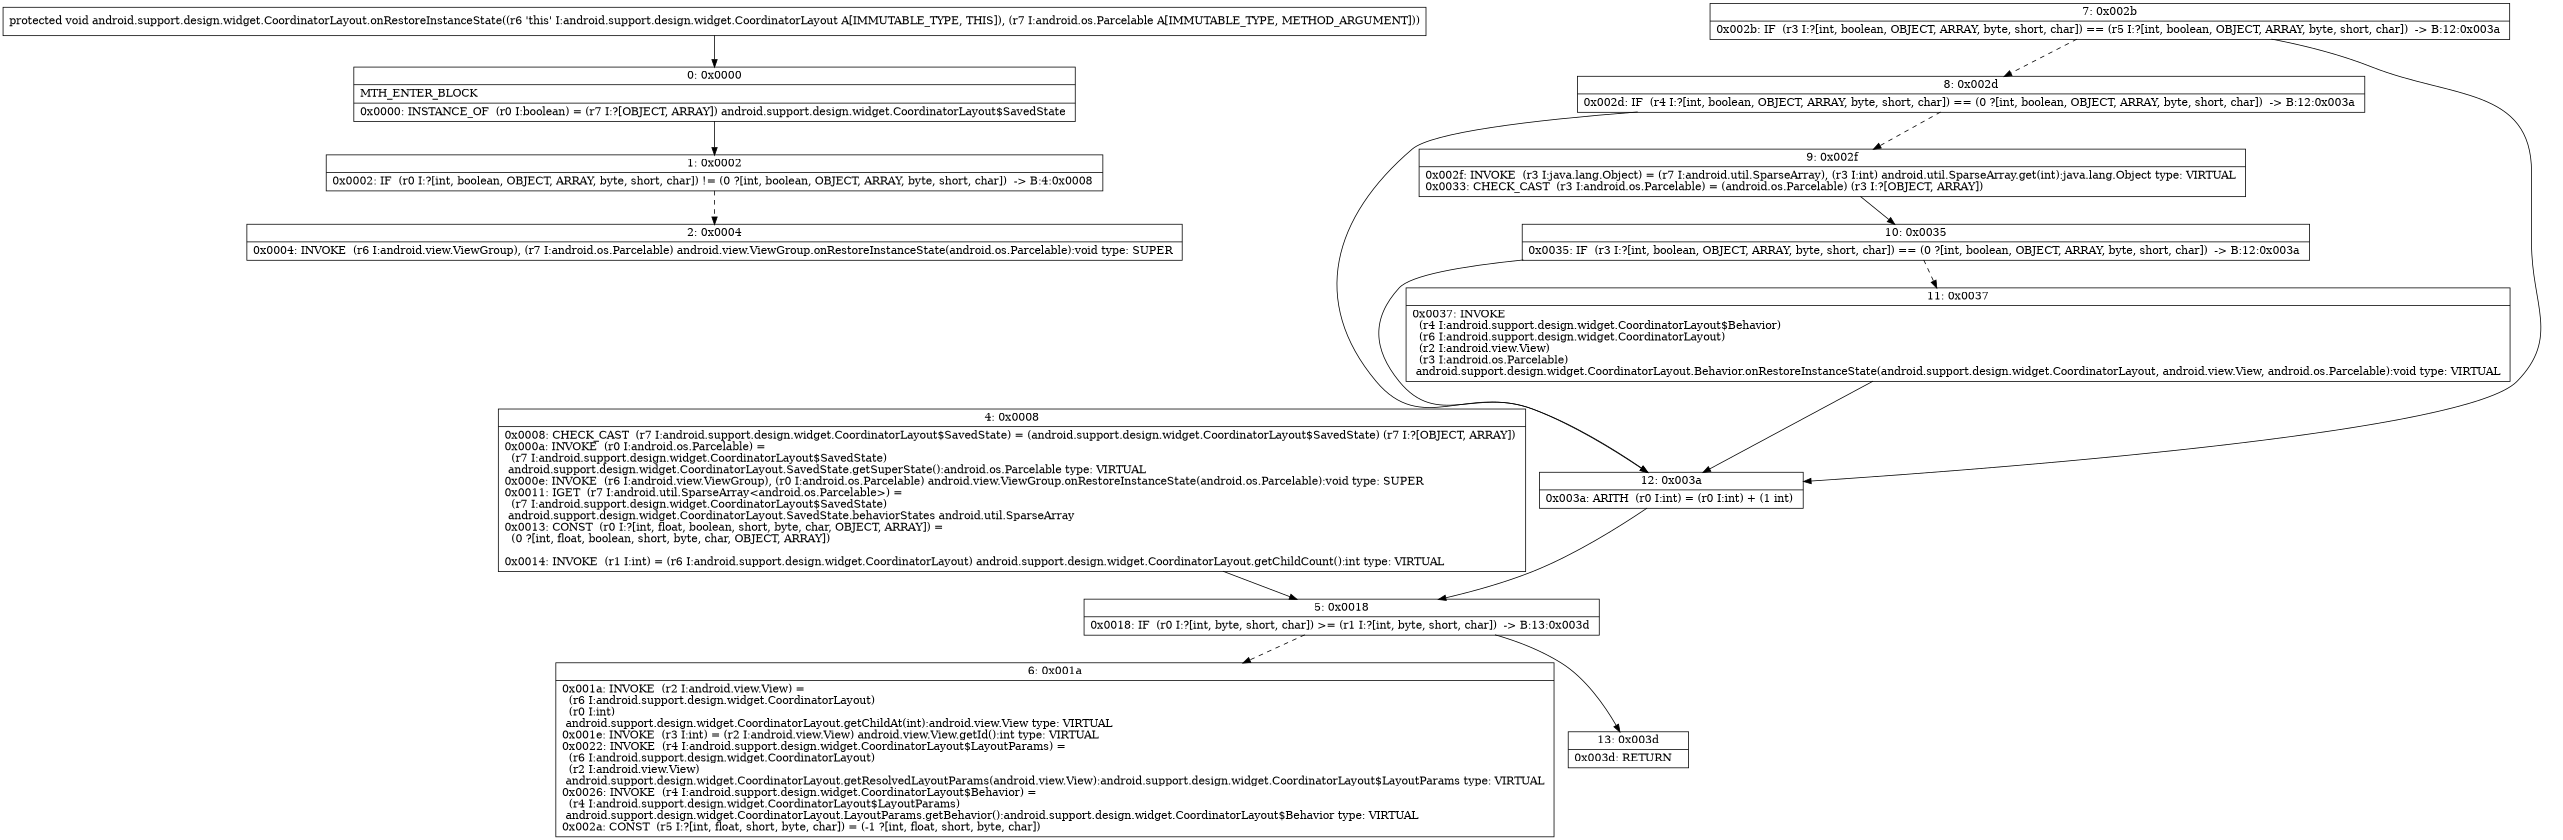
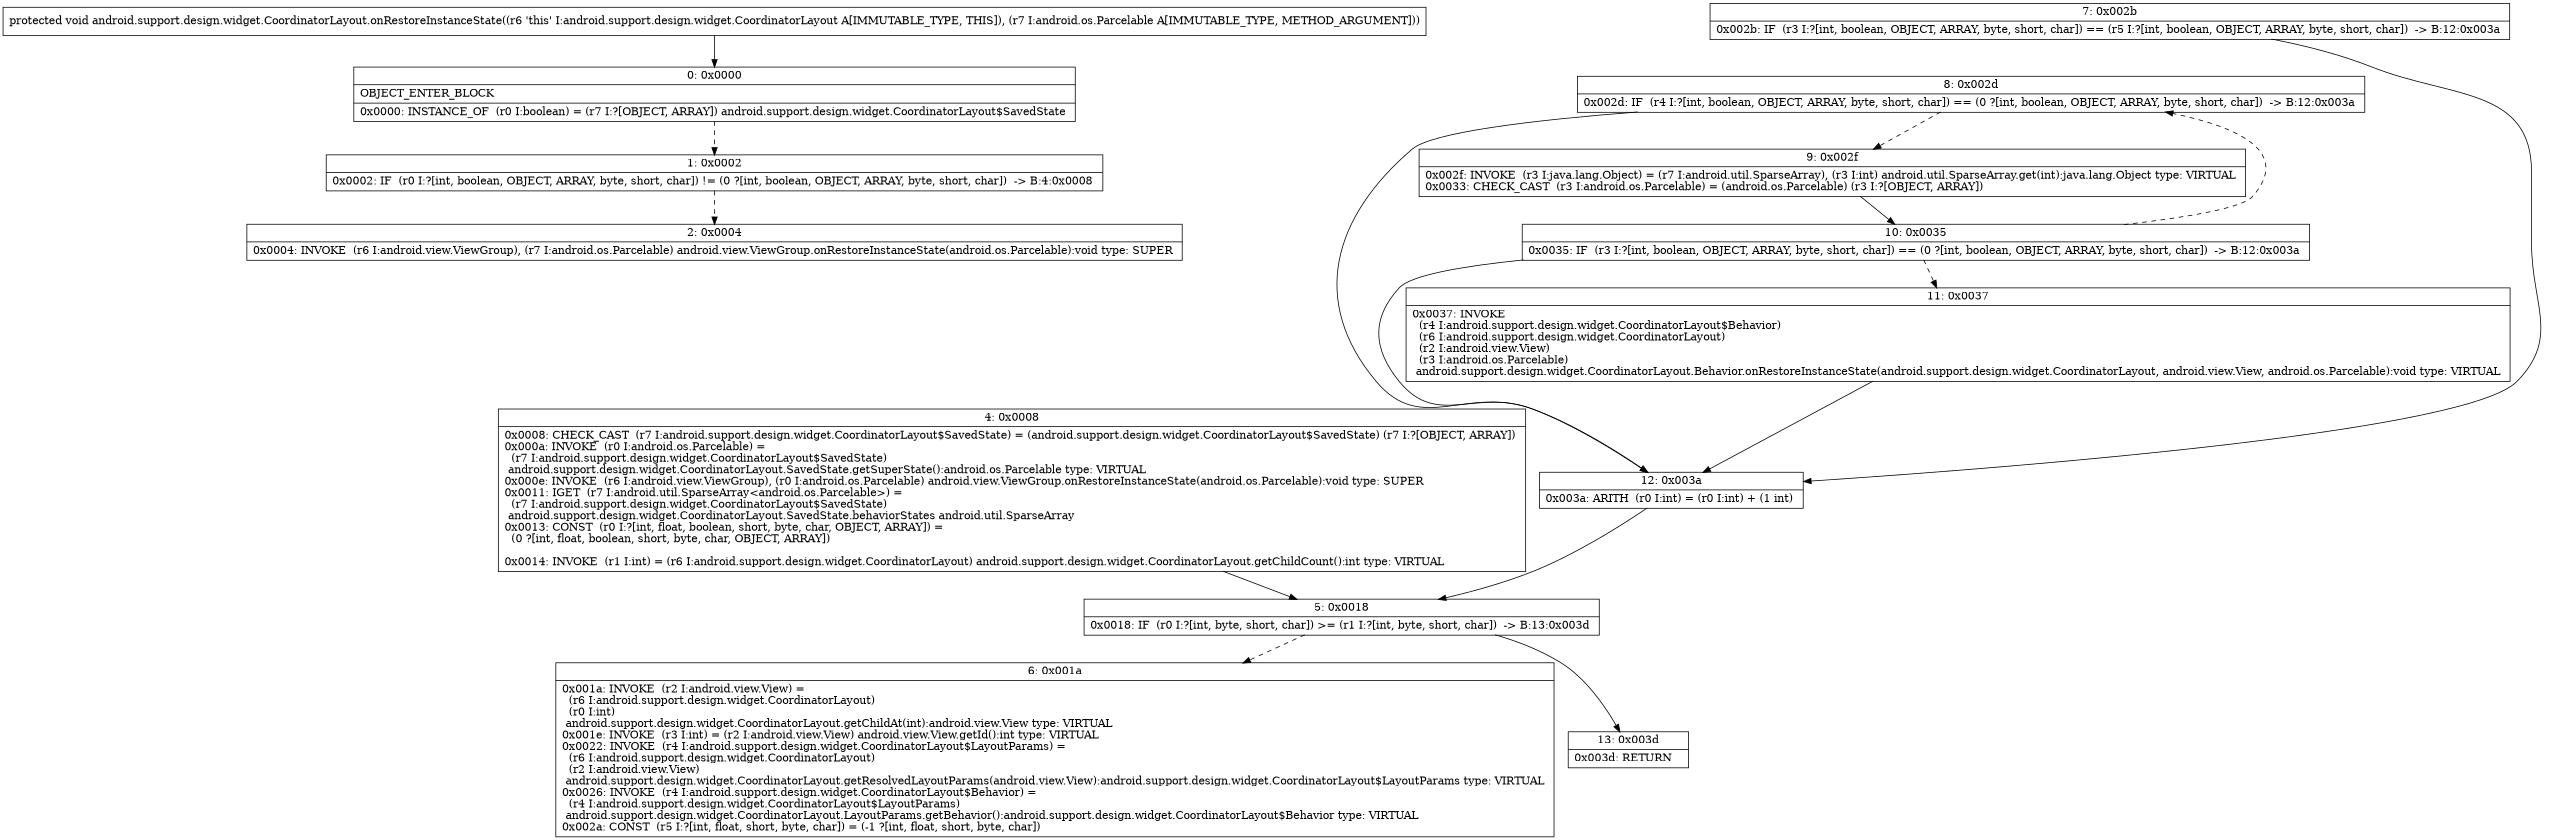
edge "7: 0x002b" -> "8: 0x002d": now "10: 0x0035" -> "8: 0x002d"
node "0: 0x0000": text "MTH_ENTER_BLOCK" -> "OBJECT_ENTER_BLOCK"
edge "0: 0x0000" -> "1: 0x0002": style solid -> dashed
